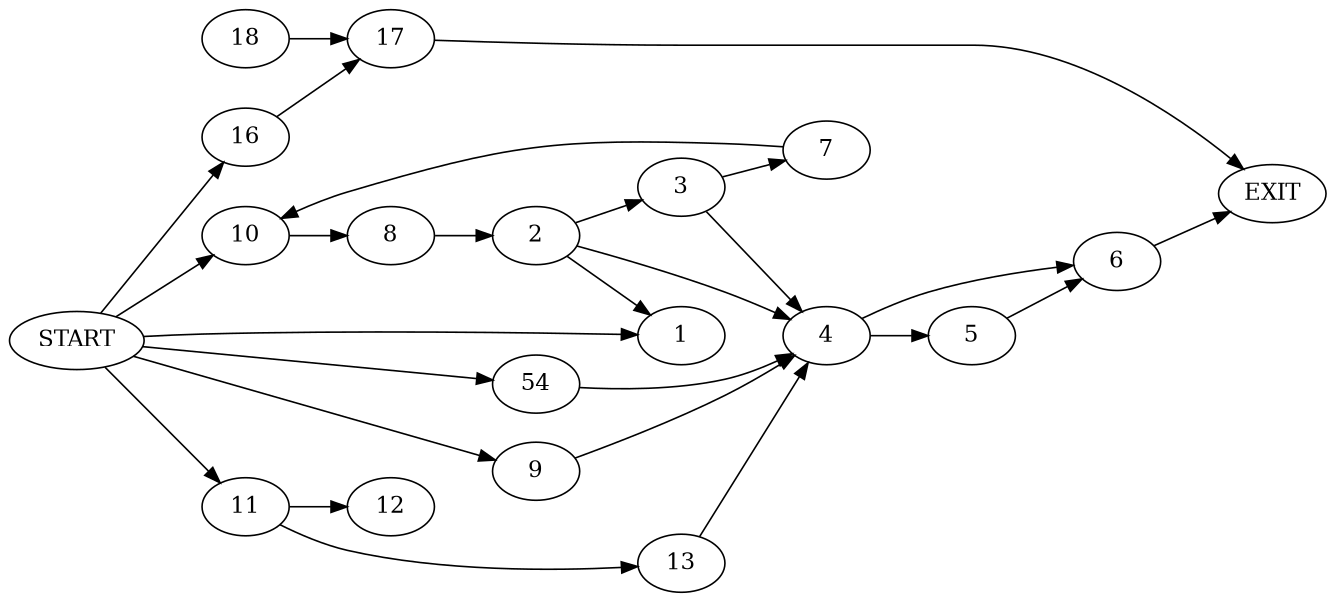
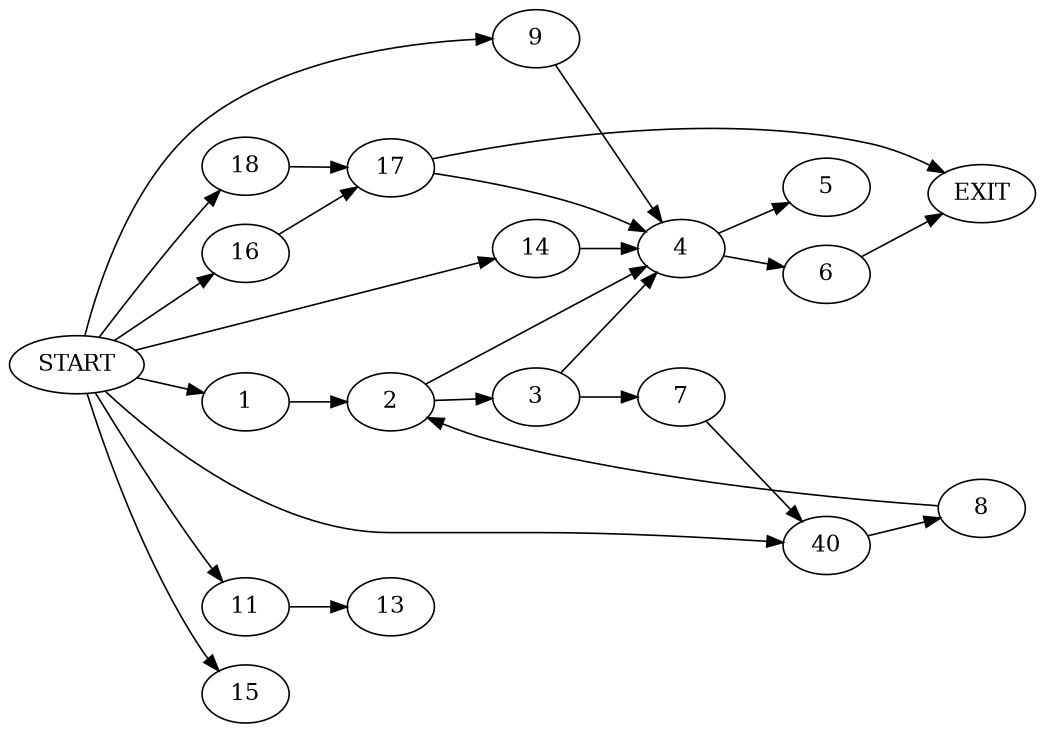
node "10": label "10" -> "40"
edge "START" -> "18": added
edge "2" -> "1": reversed
edge "5" -> "6": removed
node "54": label "54" -> "14"
edge "13" -> "4": now "17" -> "4"
node "12": removed
node "15": added
